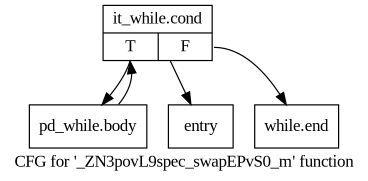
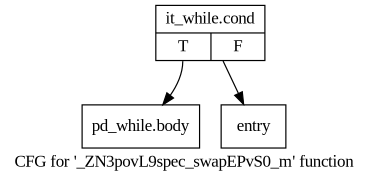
edge "pd_while.body" -> "it_while.cond": removed
node "while.end": removed
